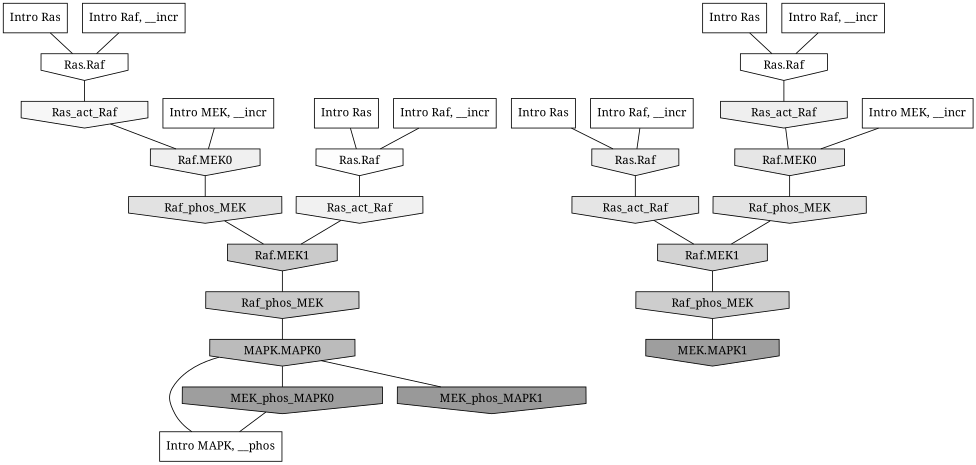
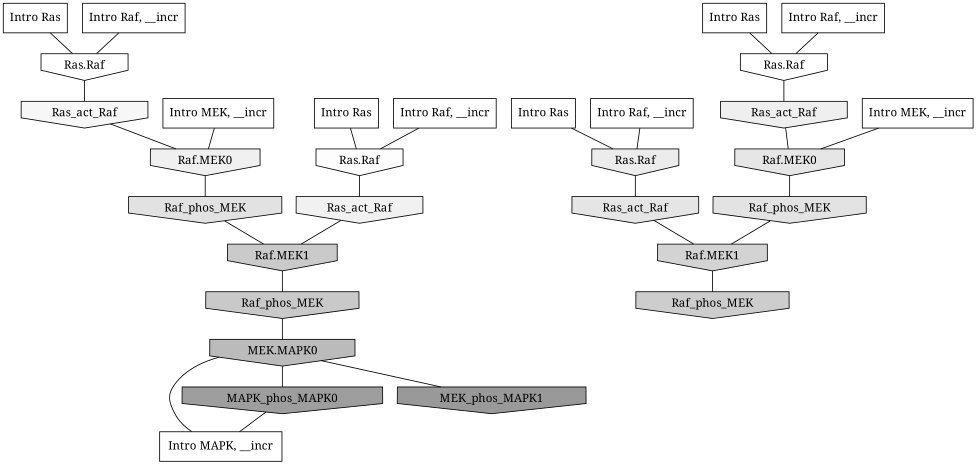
node "MAPK.MAPK0": label "MAPK.MAPK0" -> "MEK.MAPK0"
node "MEK.MAPK1": removed
node "MEK_phos_MAPK0": label "MEK_phos_MAPK0" -> "MAPK_phos_MAPK0"
node "Intro MAPK, __phos": label "Intro MAPK, __phos" -> "Intro MAPK, __incr"
